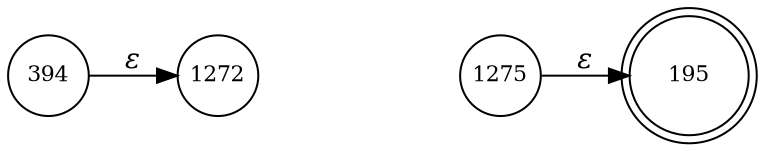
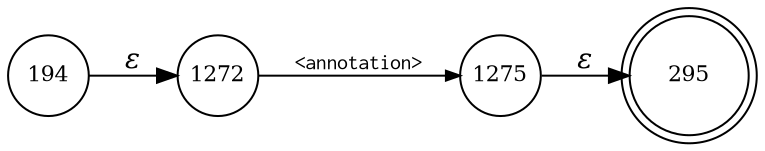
node "394": label "394" -> "194"
edge "1272" -> "1275": added, label "<annotation>"
node "195": label "195" -> "295"
